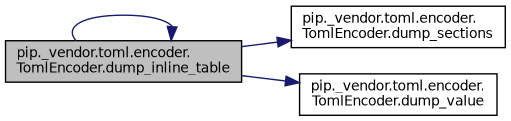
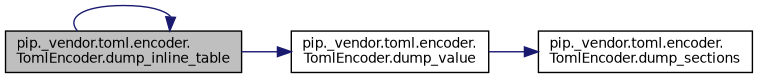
edge "pip._vendor.toml.encoder. TomlEncoder.dump_inline_table" -> "pip._vendor.toml.encoder. TomlEncoder.dump_sections": now "pip._vendor.toml.encoder. TomlEncoder.dump_value" -> "pip._vendor.toml.encoder. TomlEncoder.dump_sections"
